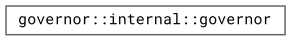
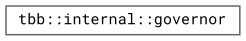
node "governor::internal::governor": label "governor::internal::governor" -> "tbb::internal::governor"
